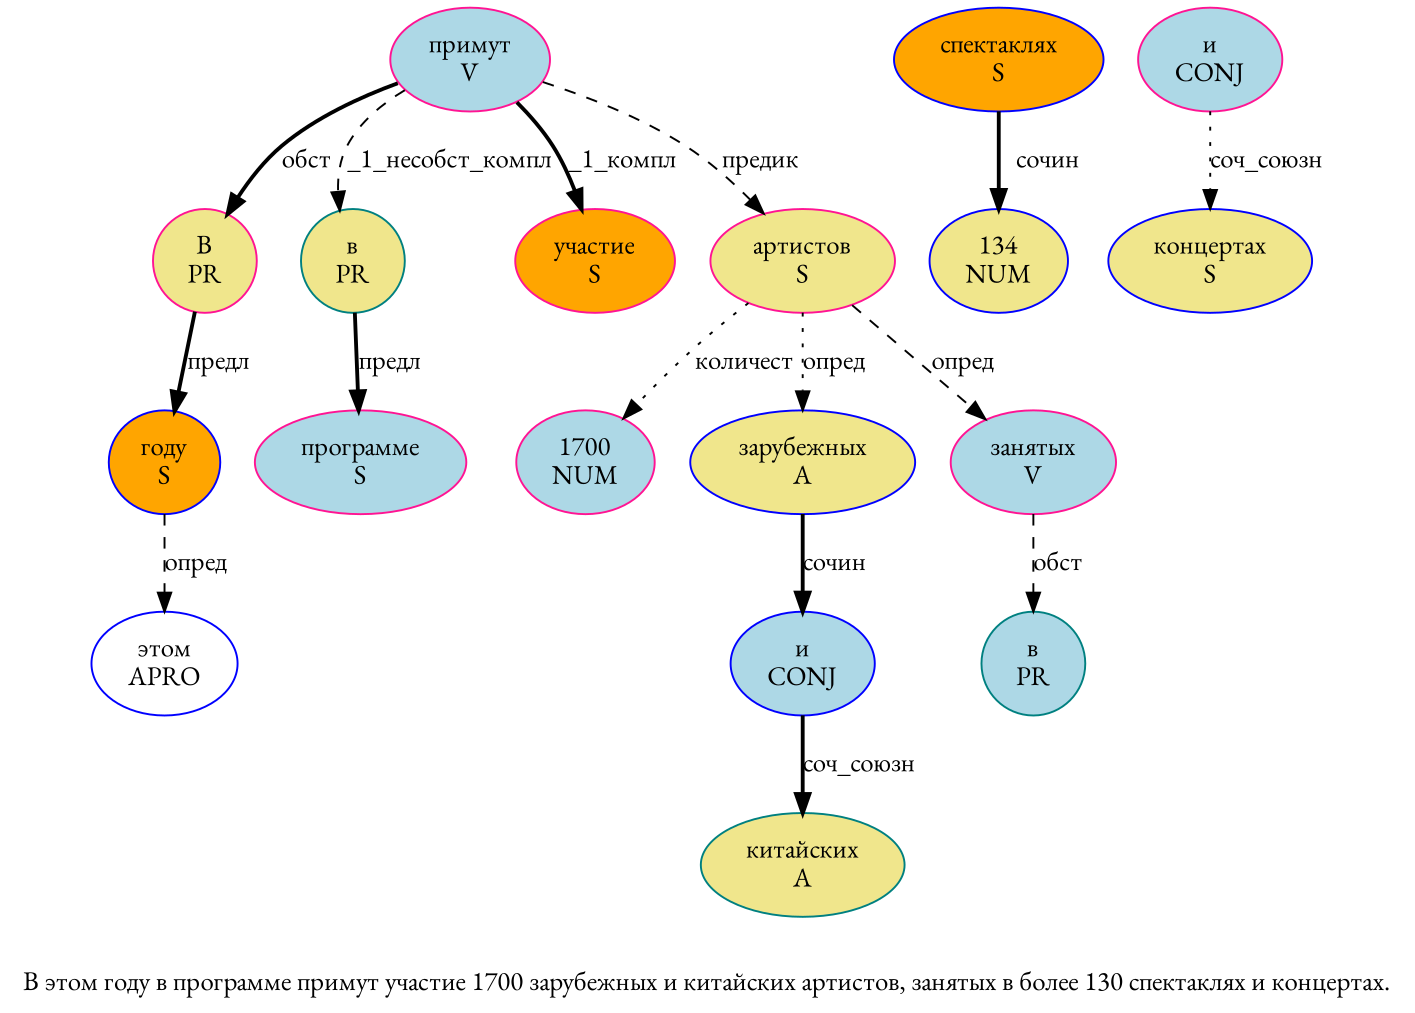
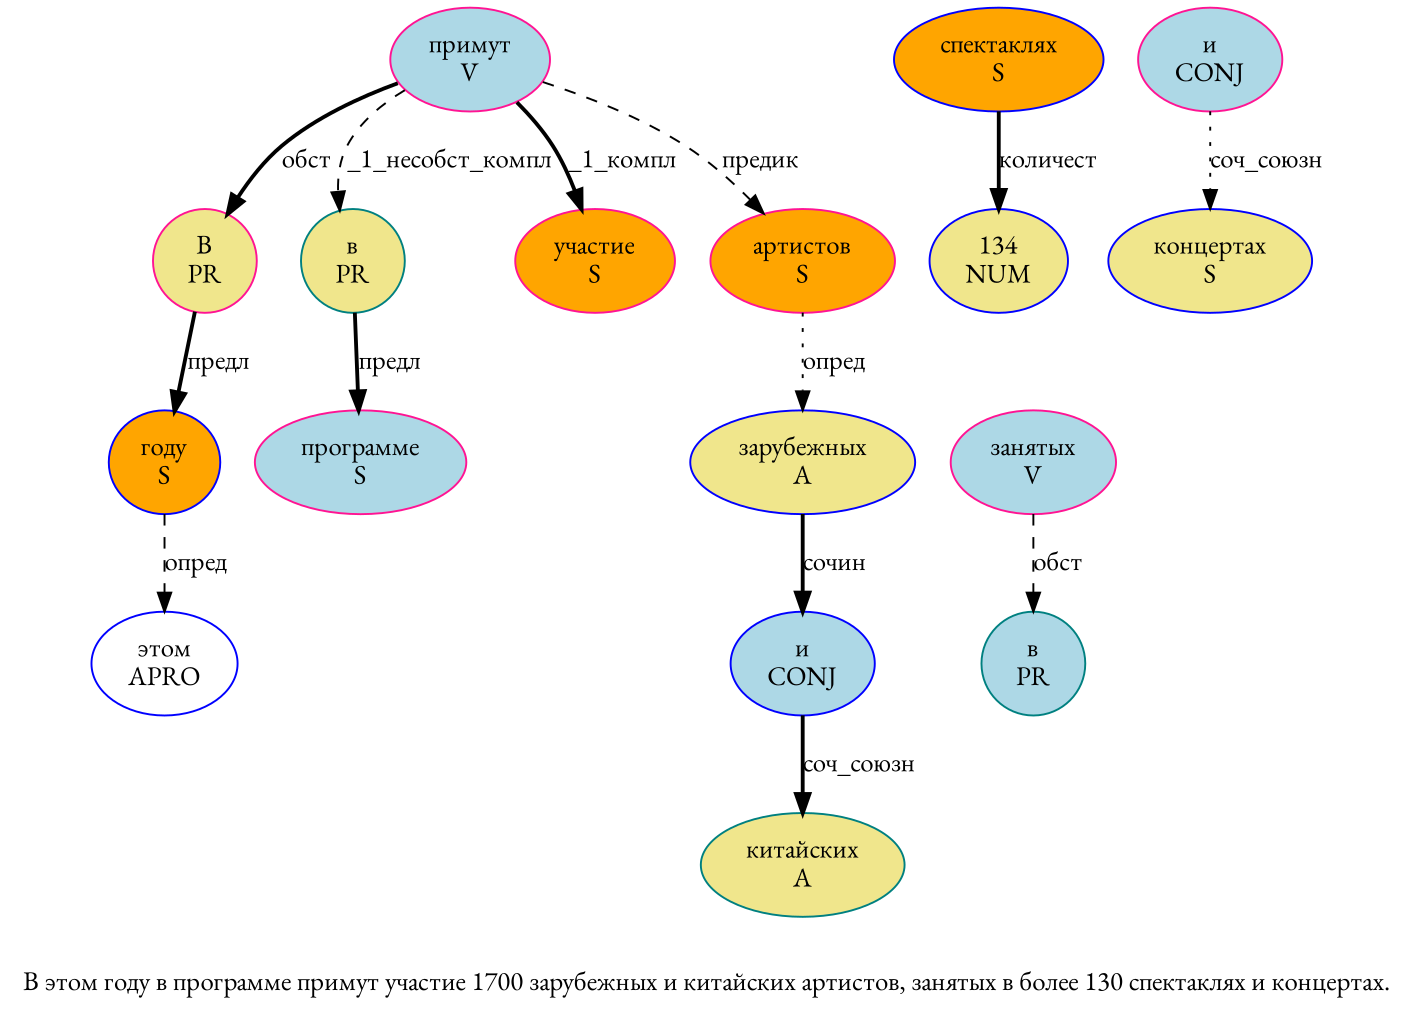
edge "спектаклях S" -> "134 NUM": label "сочин" -> "количест"
node "артистов S": fillcolor khaki -> orange
edge "артистов S" -> "занятых V": removed, label "опред"
node "1700 NUM": removed
